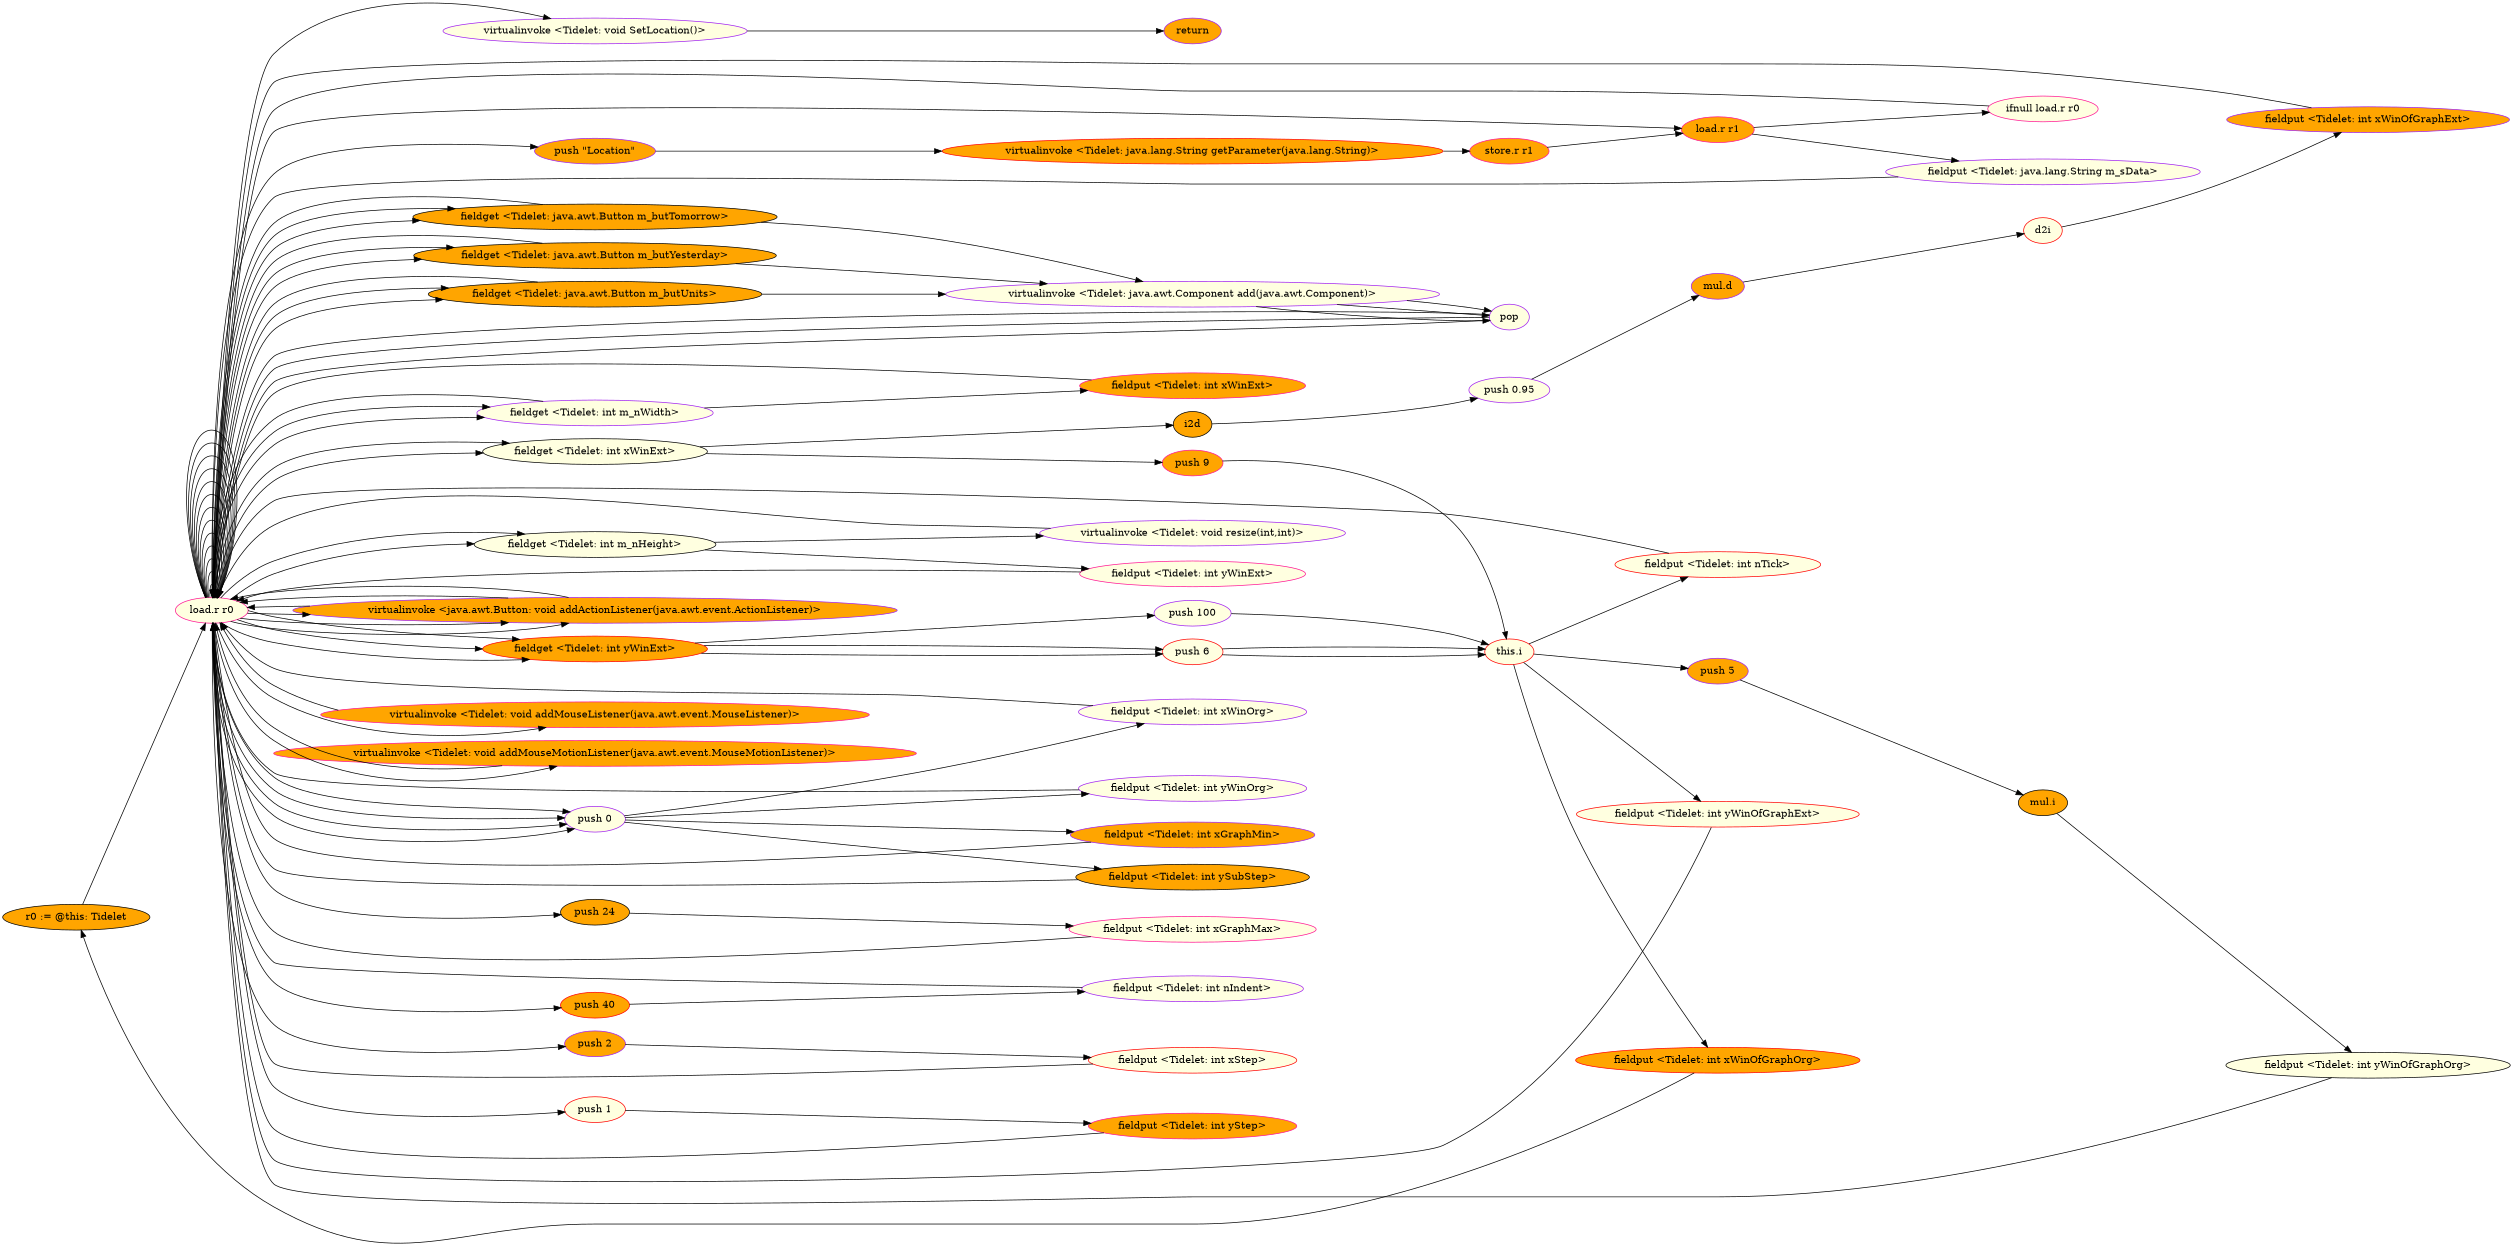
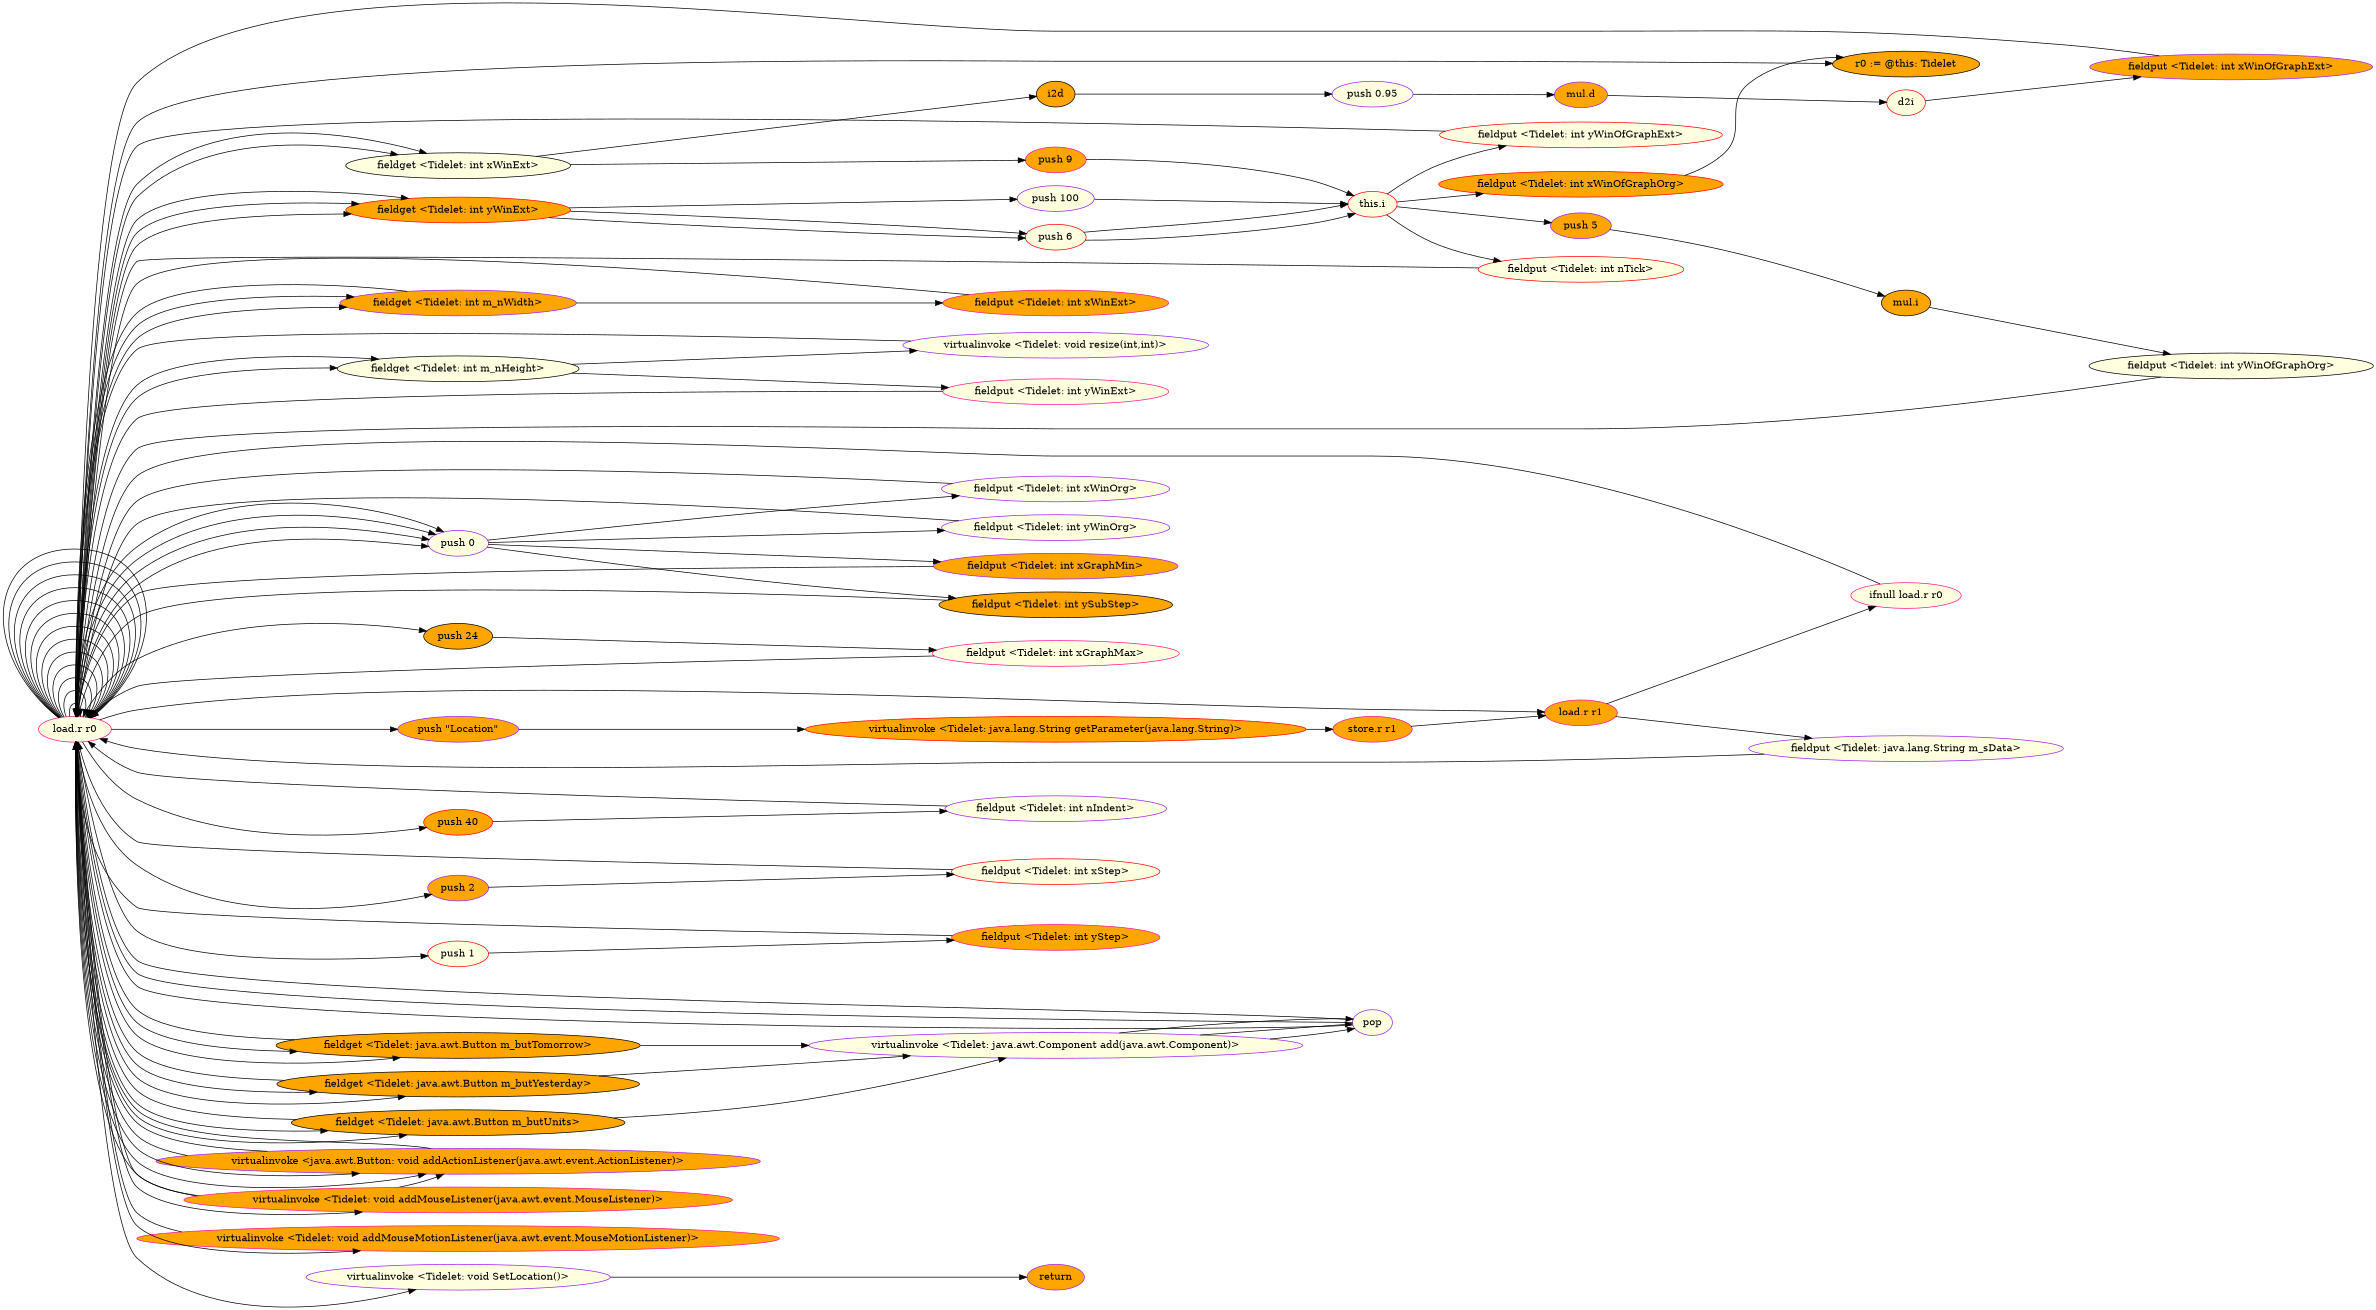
node "fieldget <Tidelet: int m_nWidth>": fillcolor lightyellow -> orange
edge "r0 := @this: Tidelet" -> "load.r r0": reversed
